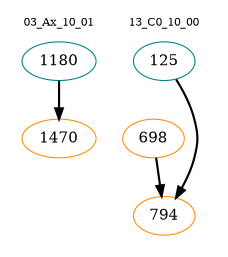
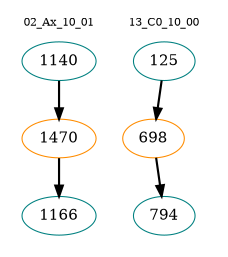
cluster "03_Ax_10_01": label "03_Ax_10_01" -> "02_Ax_10_01"
node "1180": label "1180" -> "1140"
edge "125" -> "794": now "125" -> "698"
node "1166": added
node "794": color darkorange -> teal
